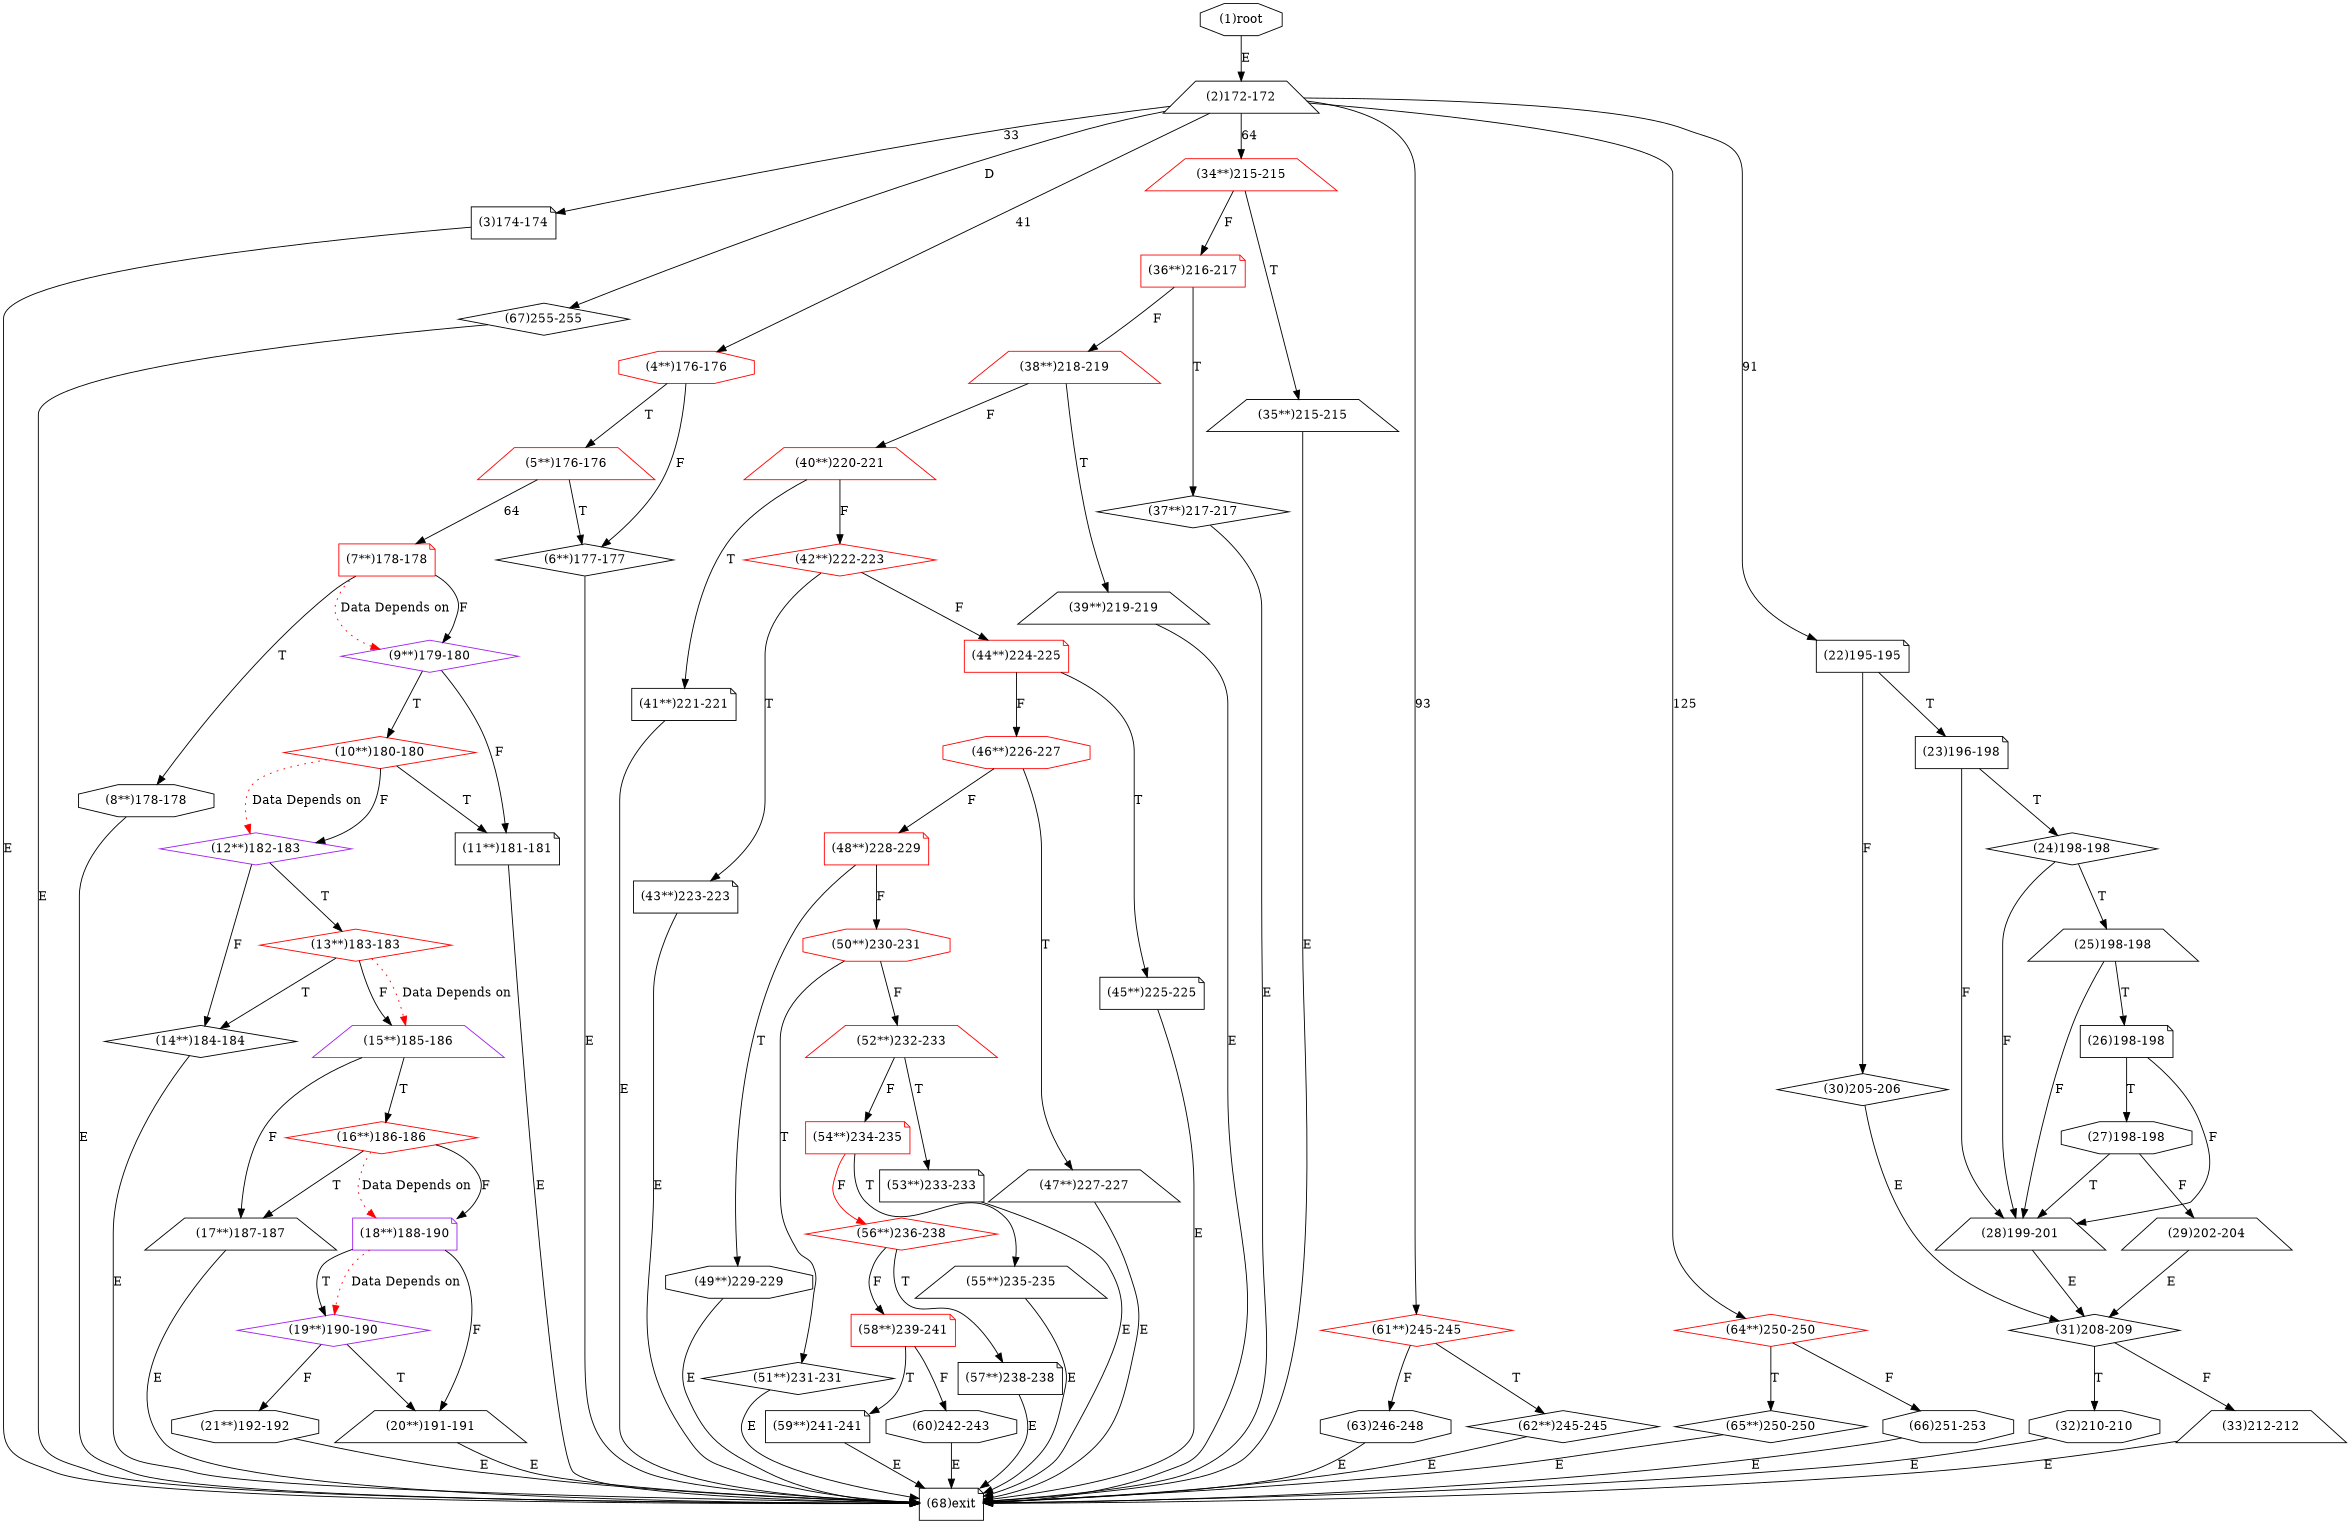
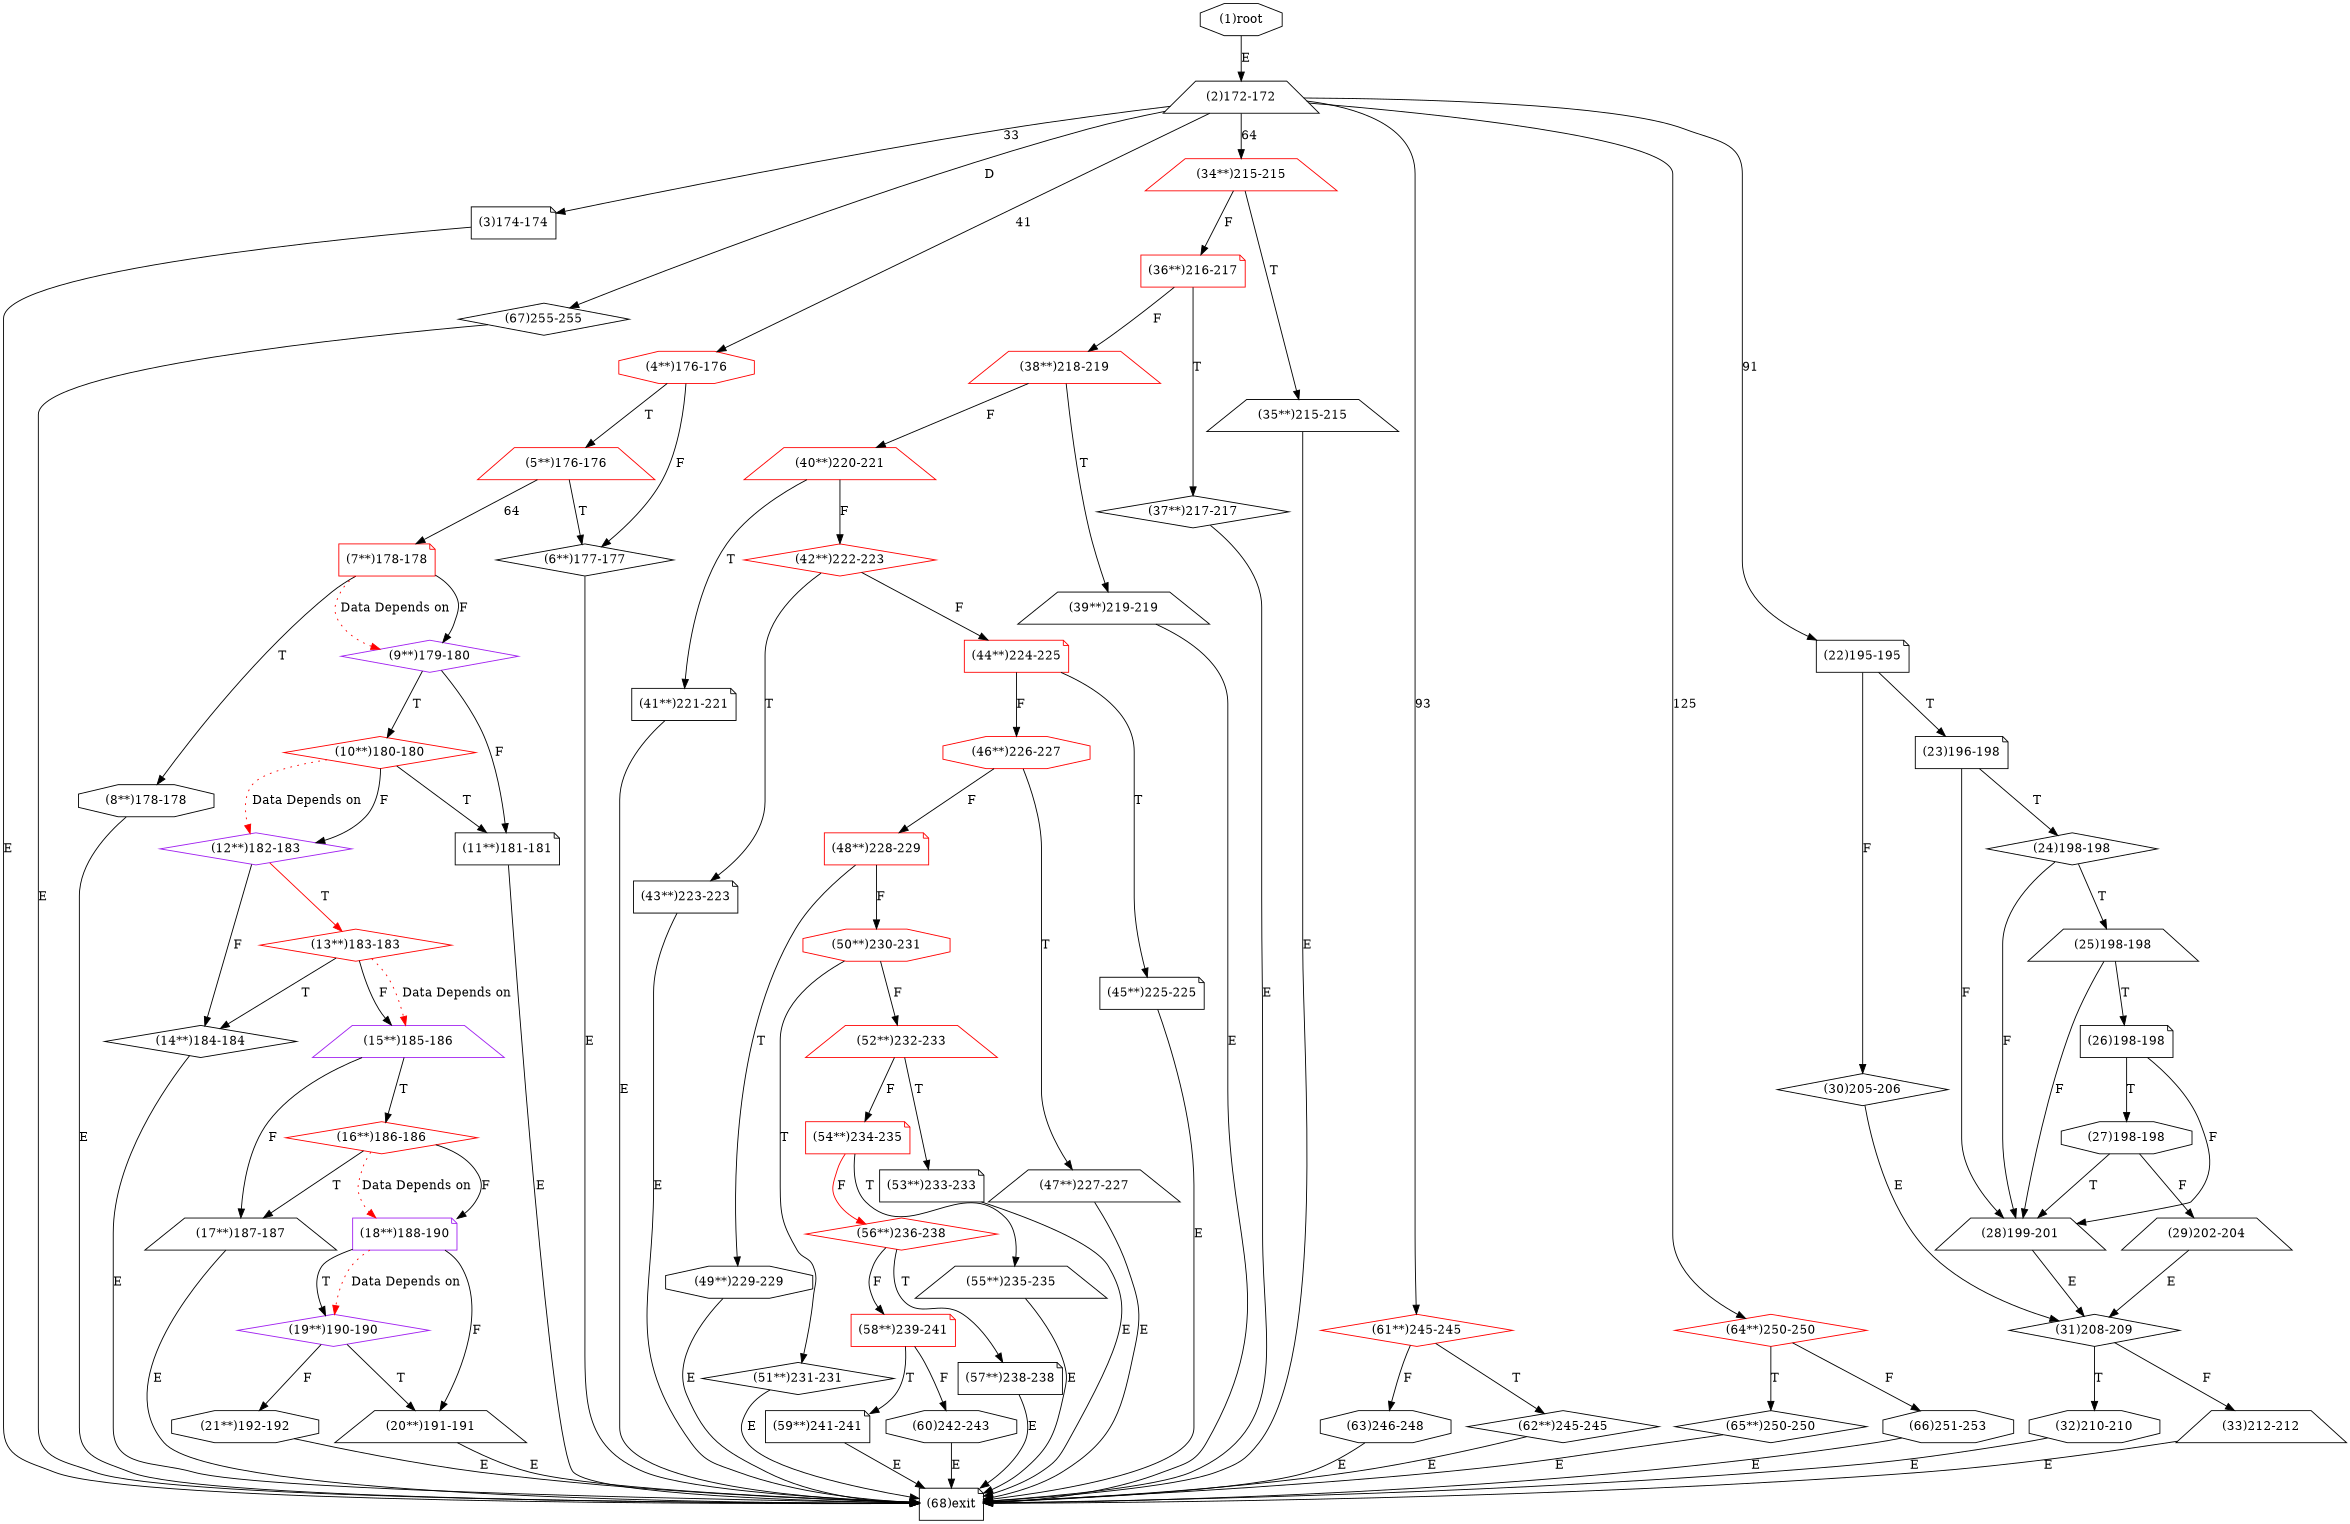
edge "(12**)182-183" -> "(13**)183-183": color black -> red
